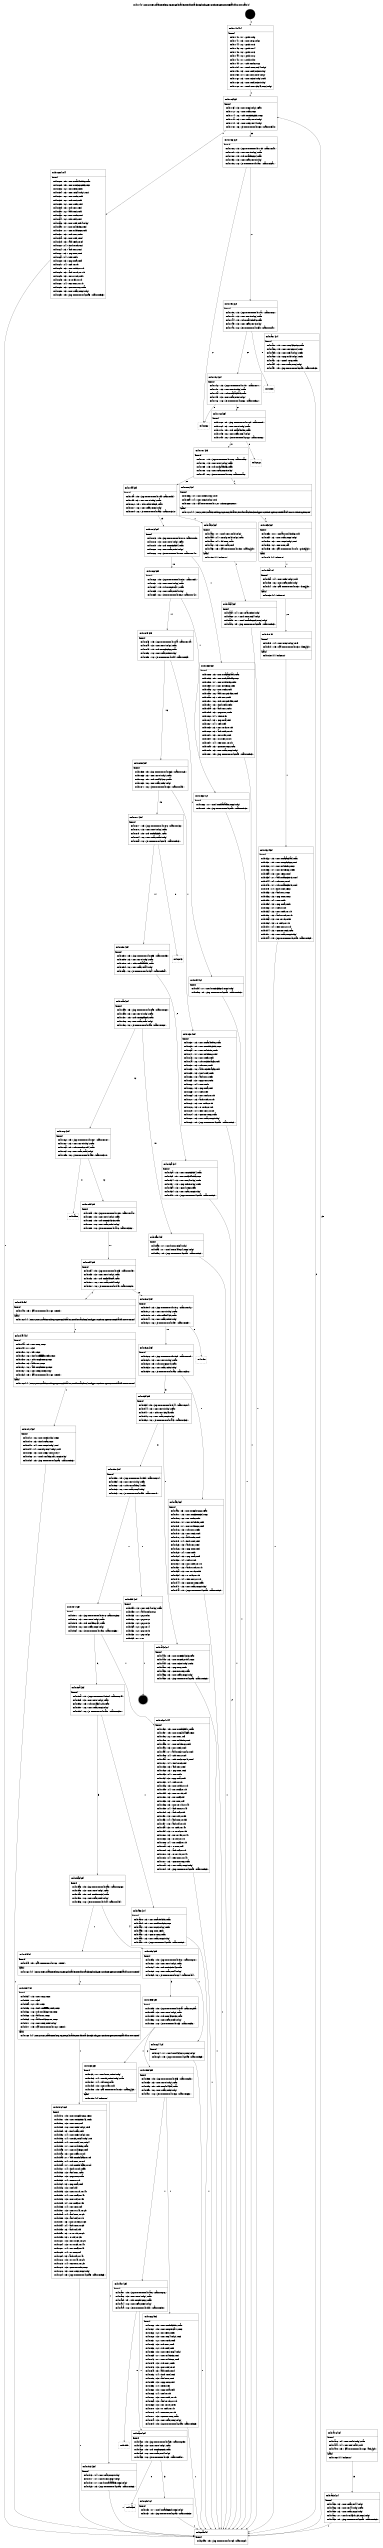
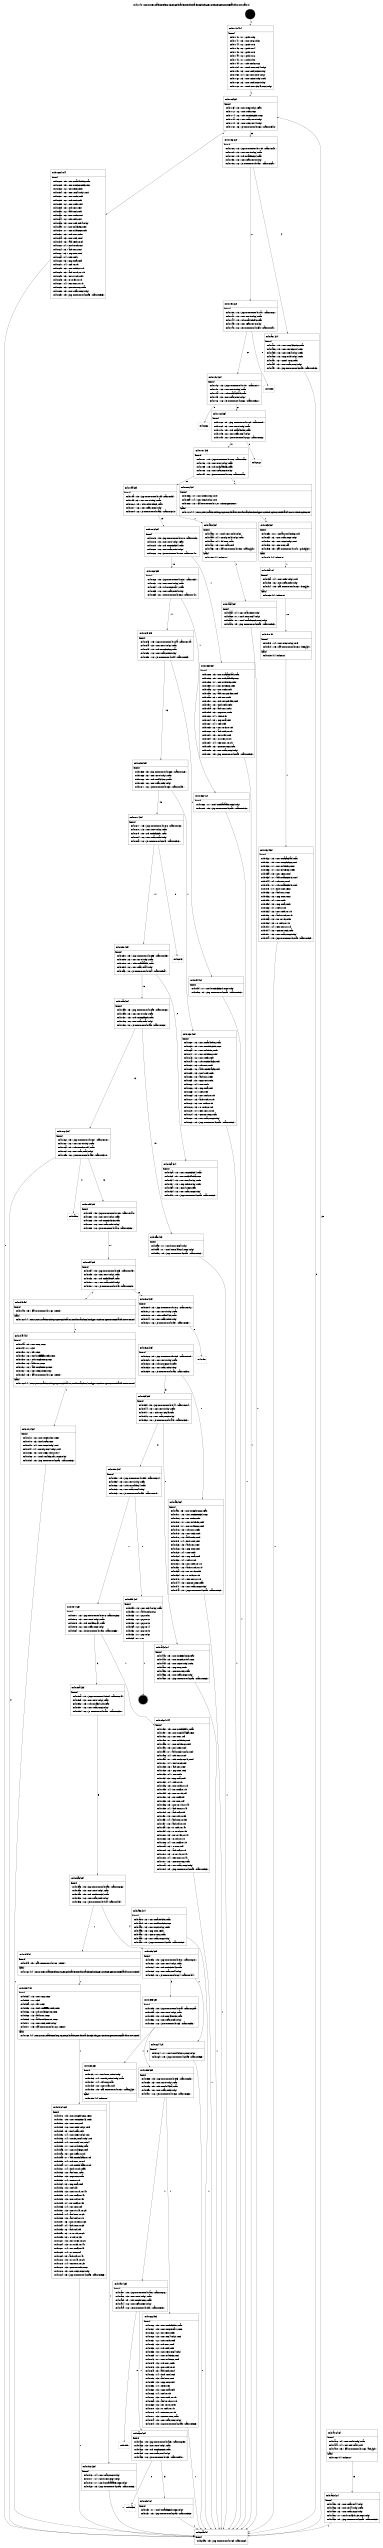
edge "0x401786 [22]" -> "0x402062": now "0x401786 [22]" -> "0x401ae1 [27]"
edge "0x401890 [25]" -> "0x4018a9 [25]": added, label "13"
edge "0x40190d [25]" -> "0x401926 [25]": removed, label "10"
edge "0x40198a [25]" -> "0x401a98 [27]": removed, label "1"
edge "0x401d2a [27]" -> "0x4020a5 [5]": now "0x4018c2 [25]" -> "0x4020a5 [5]"
